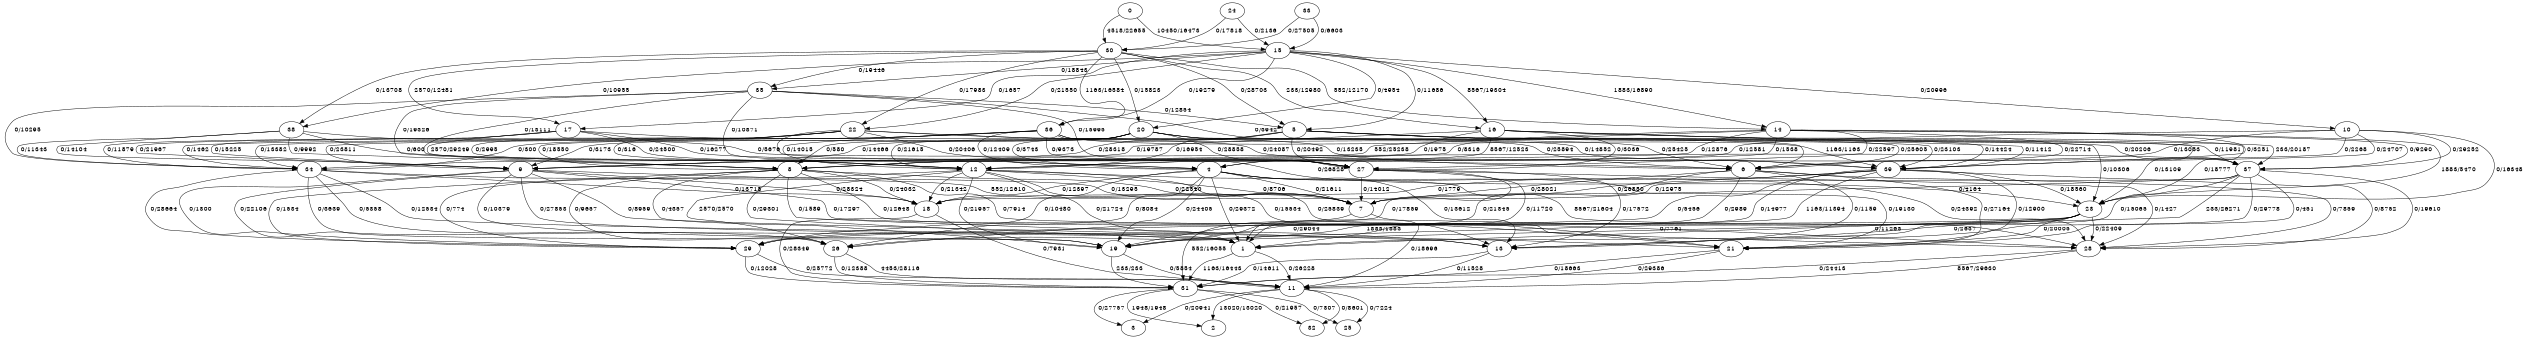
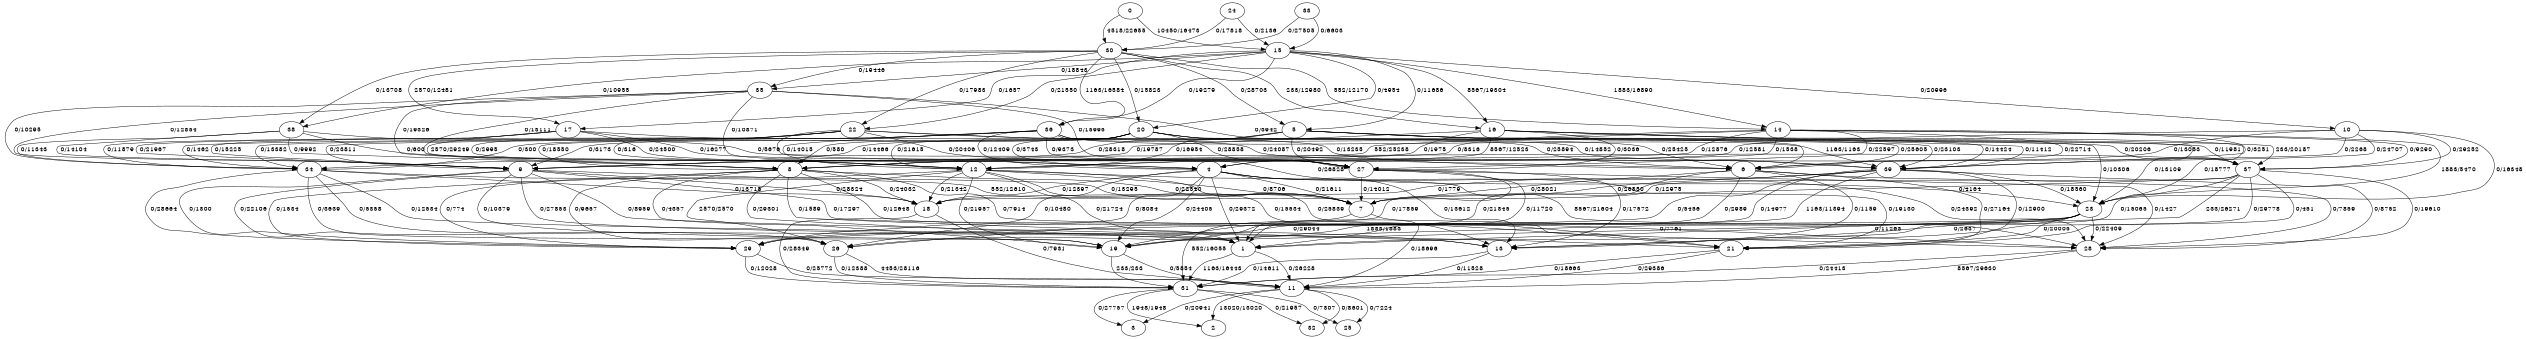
edge "35" -> "5": now "35" -> "9"
